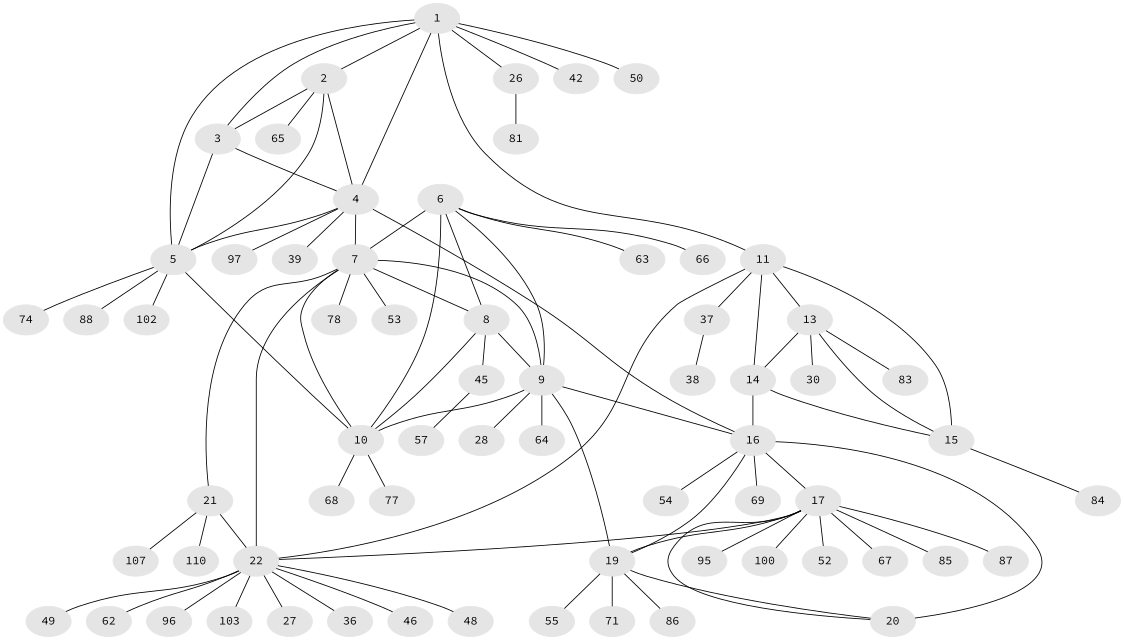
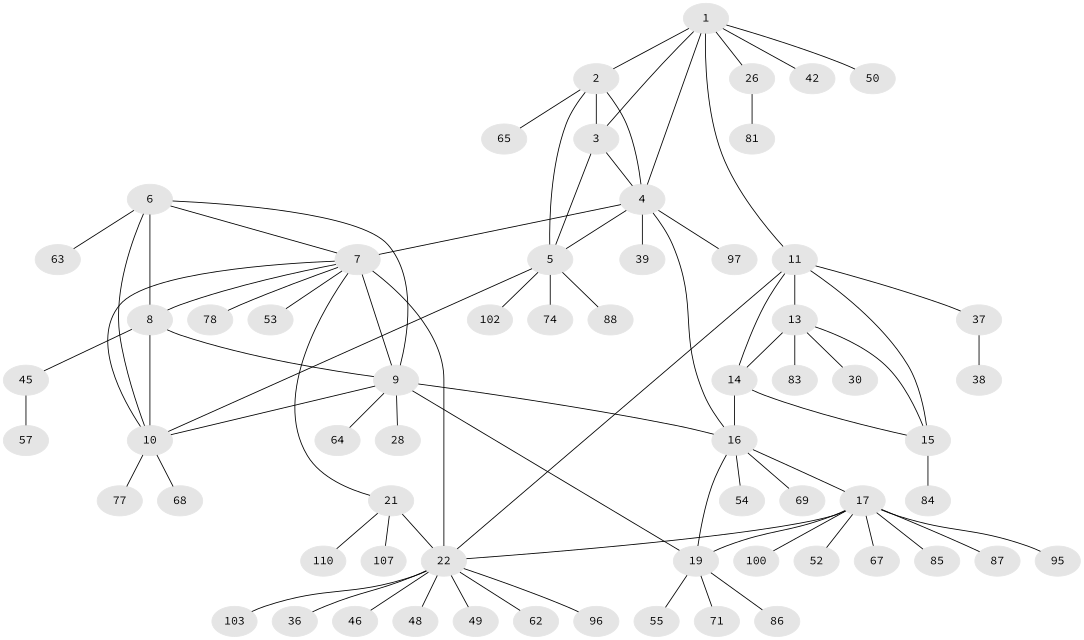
edge "1" -- "5": removed
node "66": removed
node "27": removed
node "20": removed
